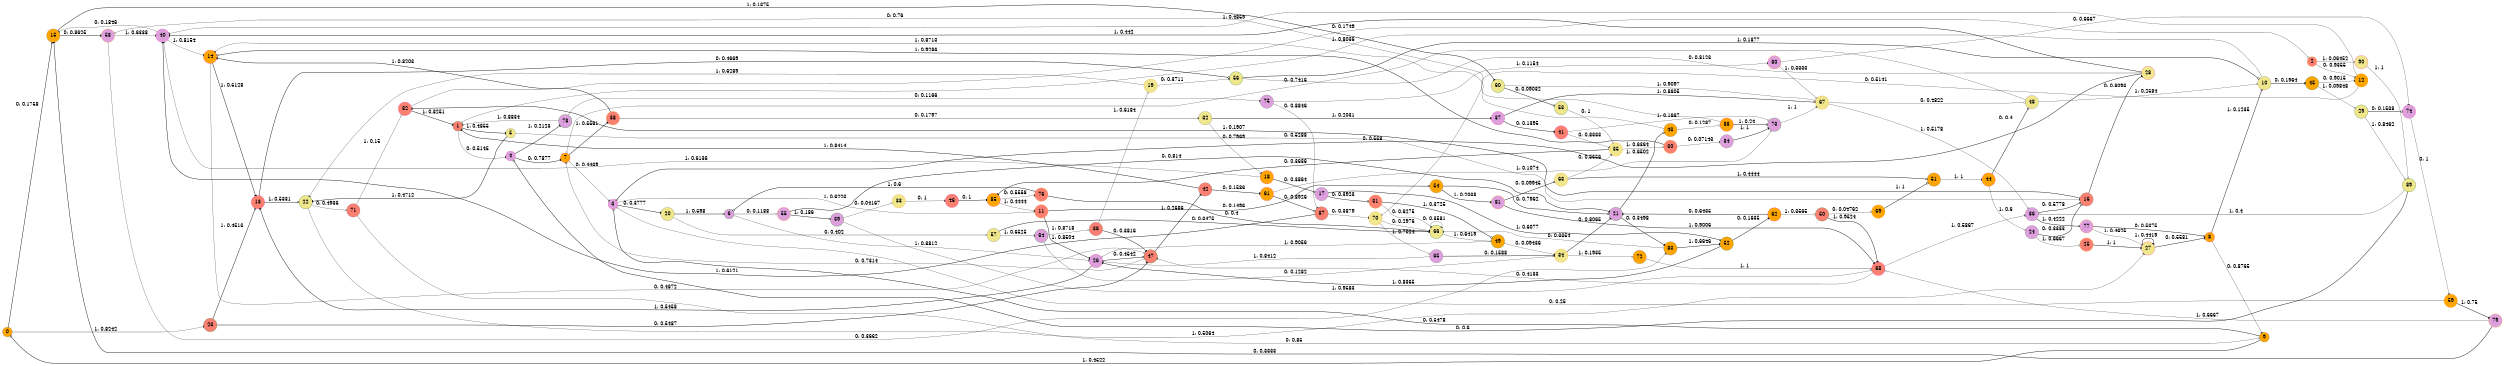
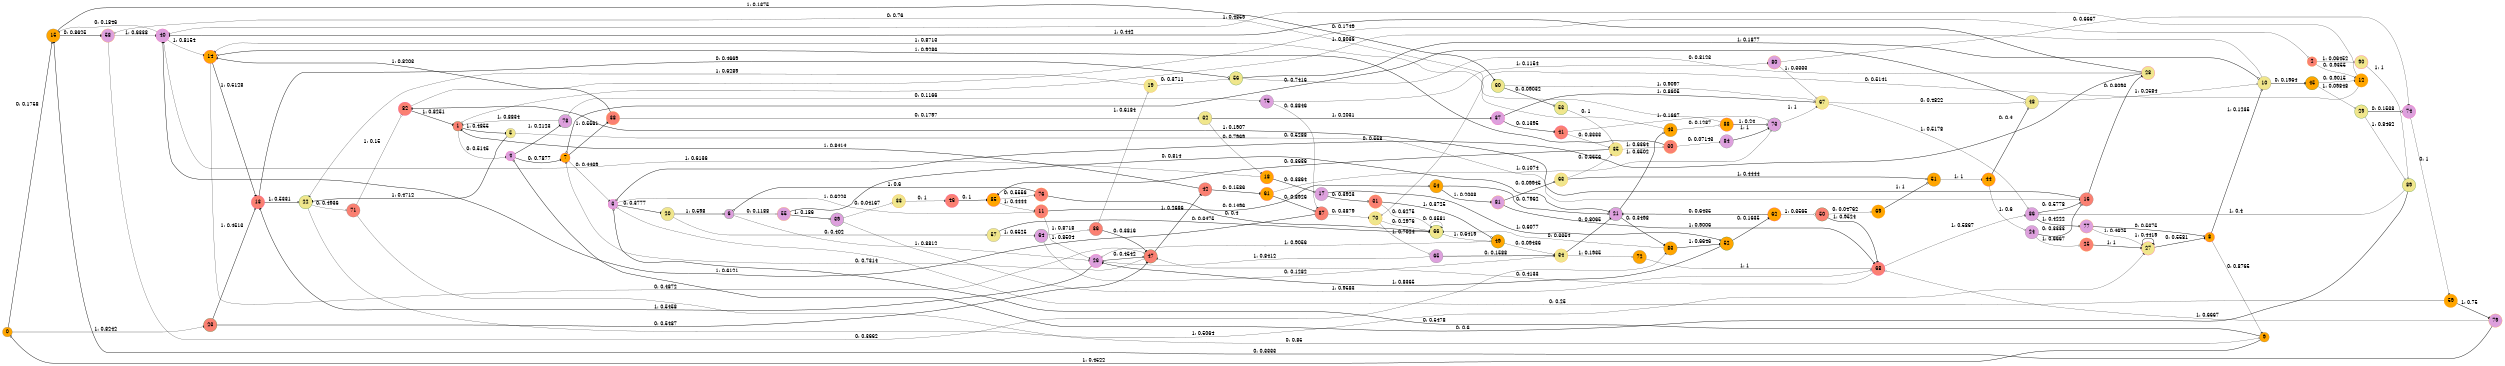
edge "48" -> "7": style solid -> bold
edge "11" -> "26": style bold -> solid
